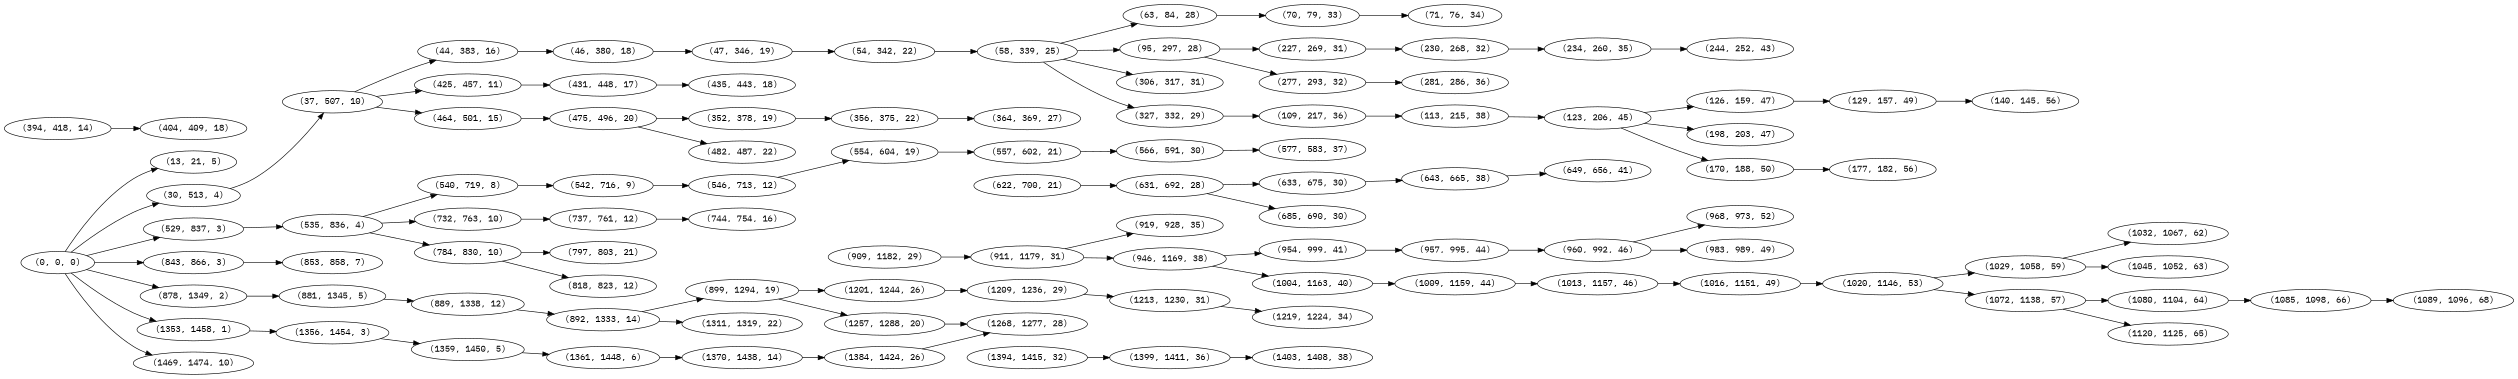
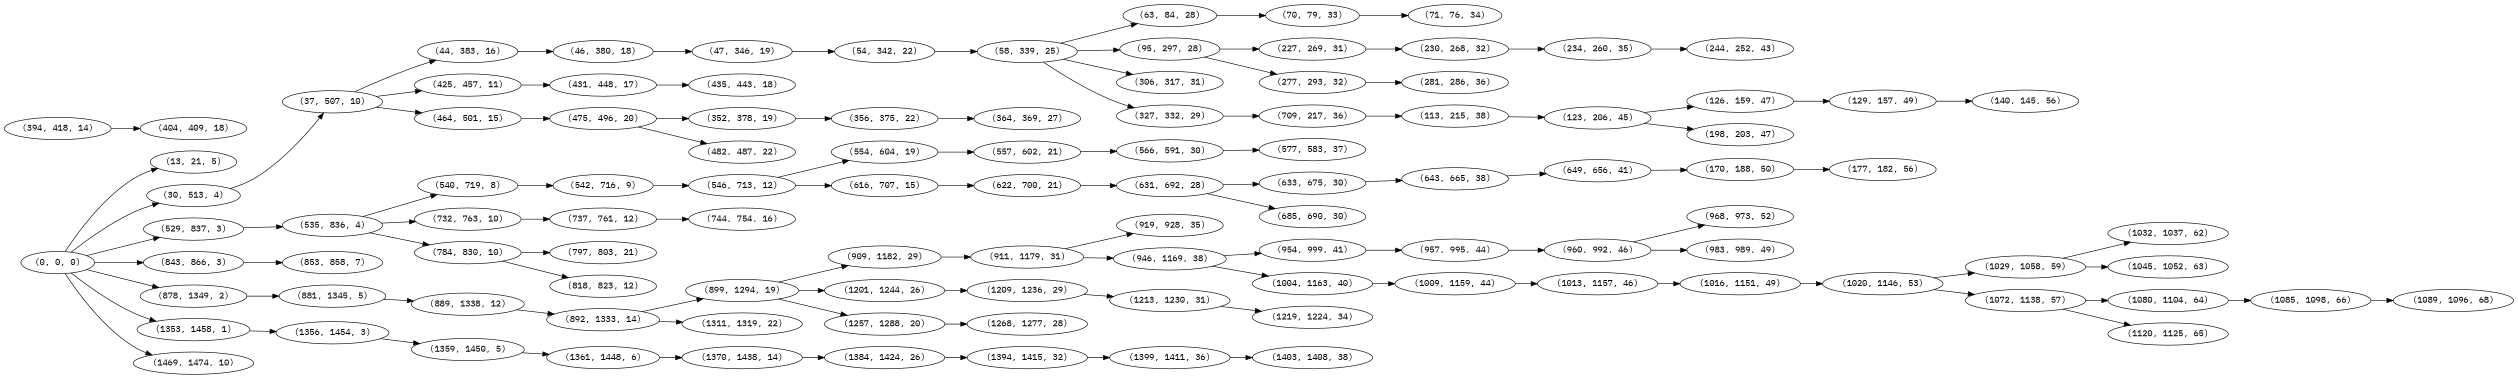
node "(109, 217, 36)": label "(109, 217, 36)" -> "(709, 217, 36)"
edge "(123, 206, 45)" -> "(170, 188, 50)": now "(649, 656, 41)" -> "(170, 188, 50)"
node "(616, 707, 15)": added
node "(1032, 1067, 62)": label "(1032, 1067, 62)" -> "(1032, 1037, 62)"
edge "(899, 1294, 19)" -> "(909, 1182, 29)": added
edge "(1384, 1424, 26)" -> "(1268, 1277, 28)": now "(1384, 1424, 26)" -> "(1394, 1415, 32)"
